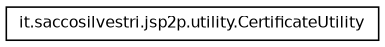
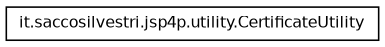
node "it.saccosilvestri.jsp2p.utility.CertificateUtility": label "it.saccosilvestri.jsp2p.utility.CertificateUtility" -> "it.saccosilvestri.jsp4p.utility.CertificateUtility"
